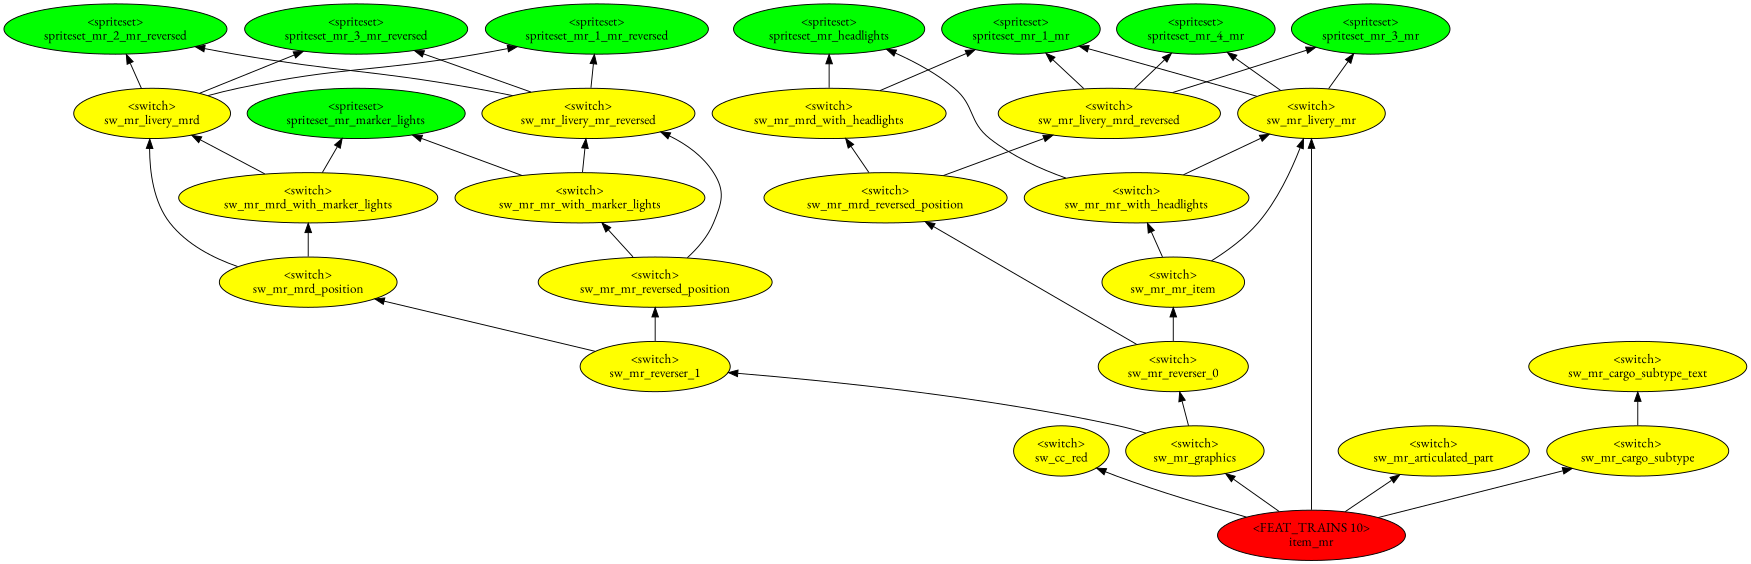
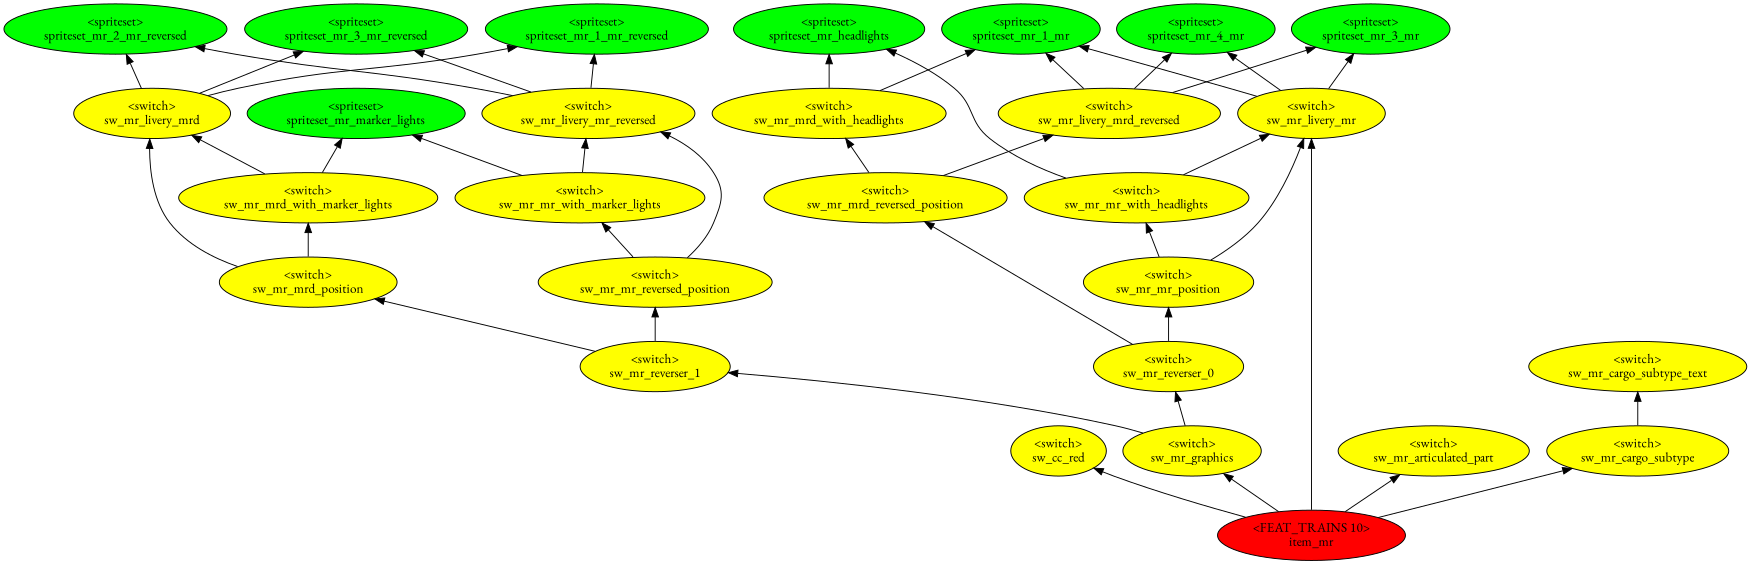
node "<switch> sw_mr_mr_item": label "<switch> sw_mr_mr_item" -> "<switch> sw_mr_mr_position"
